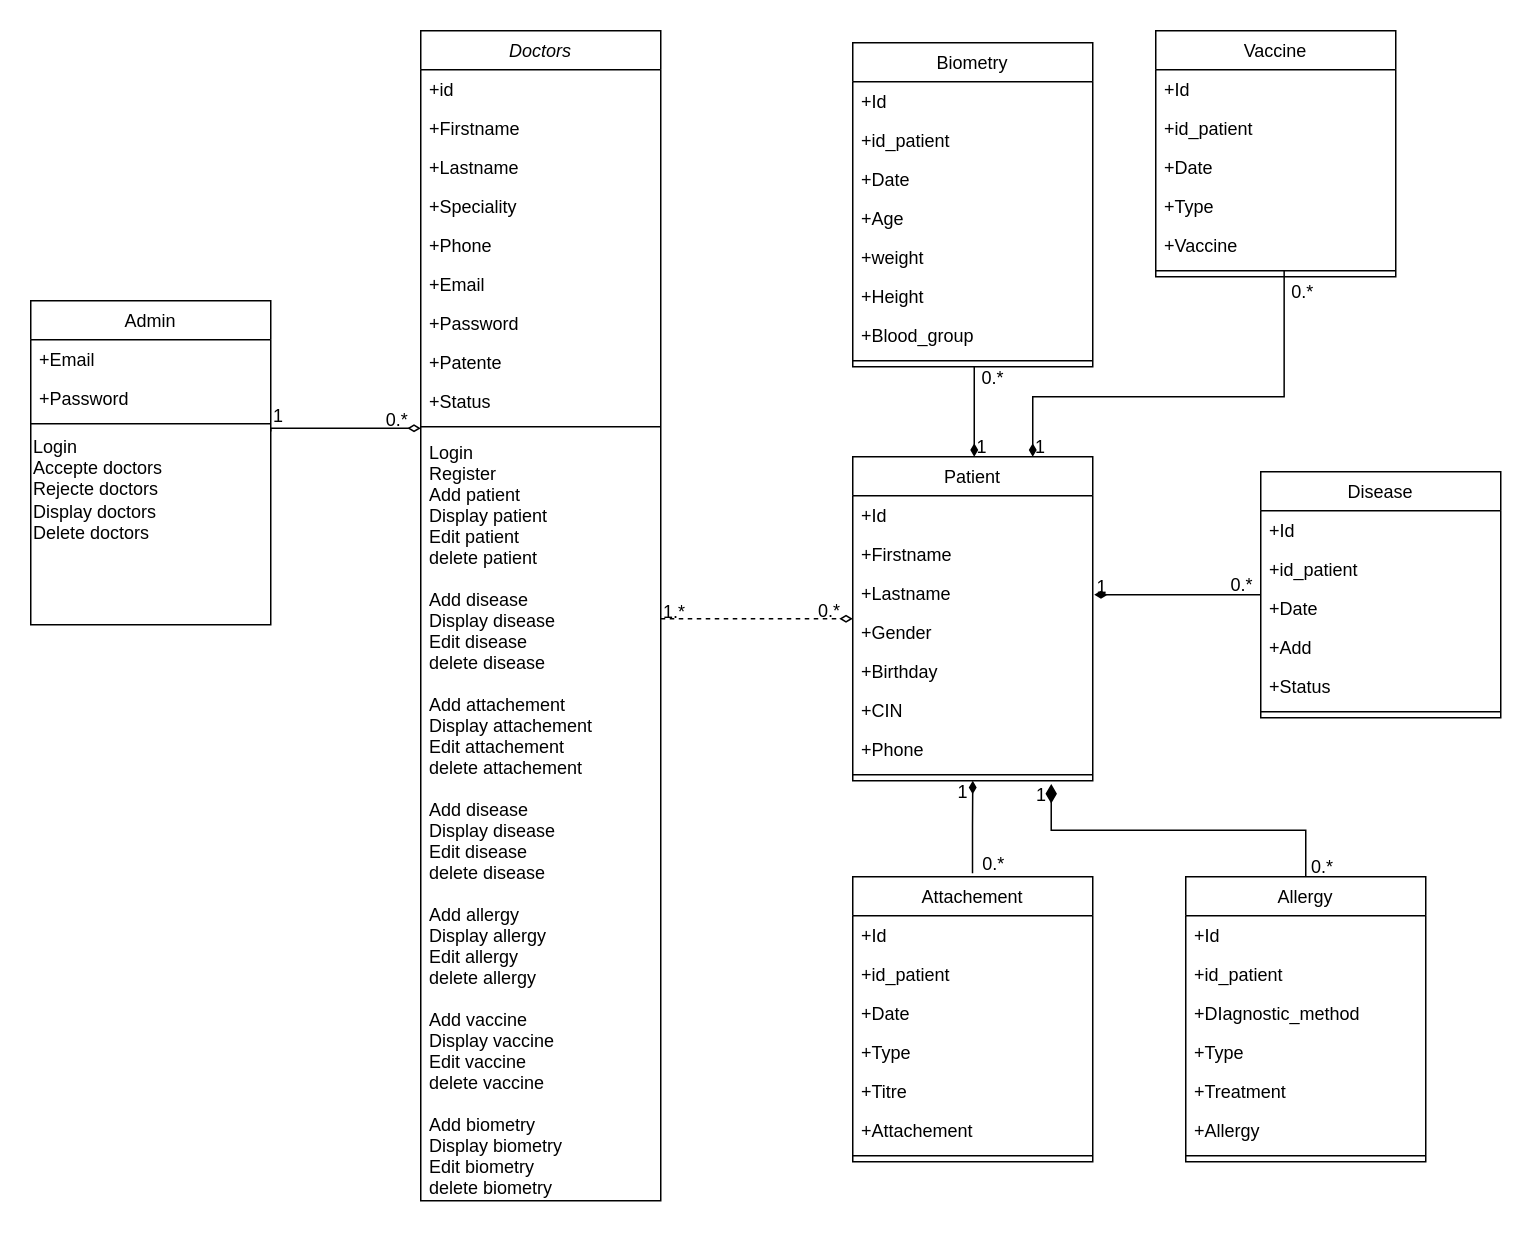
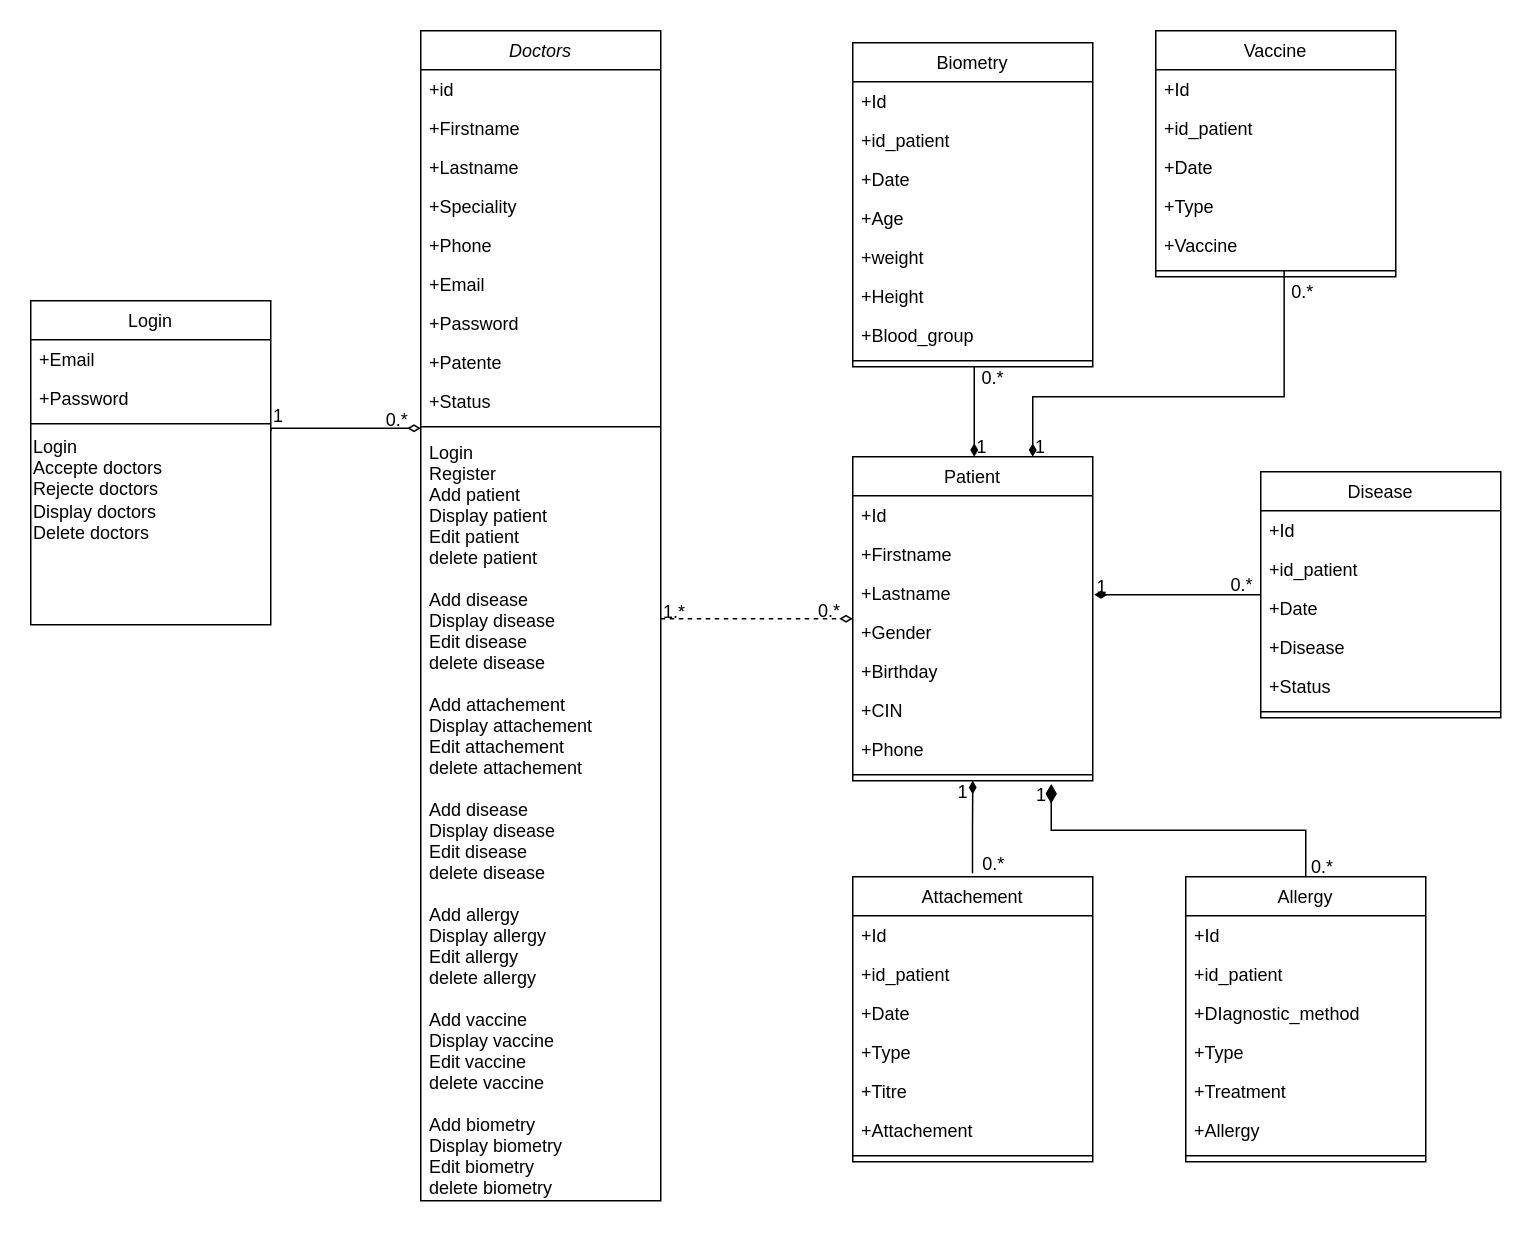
node "Admin": label "Admin" -> "Login"
node "+Add": label "+Add" -> "+Disease"
